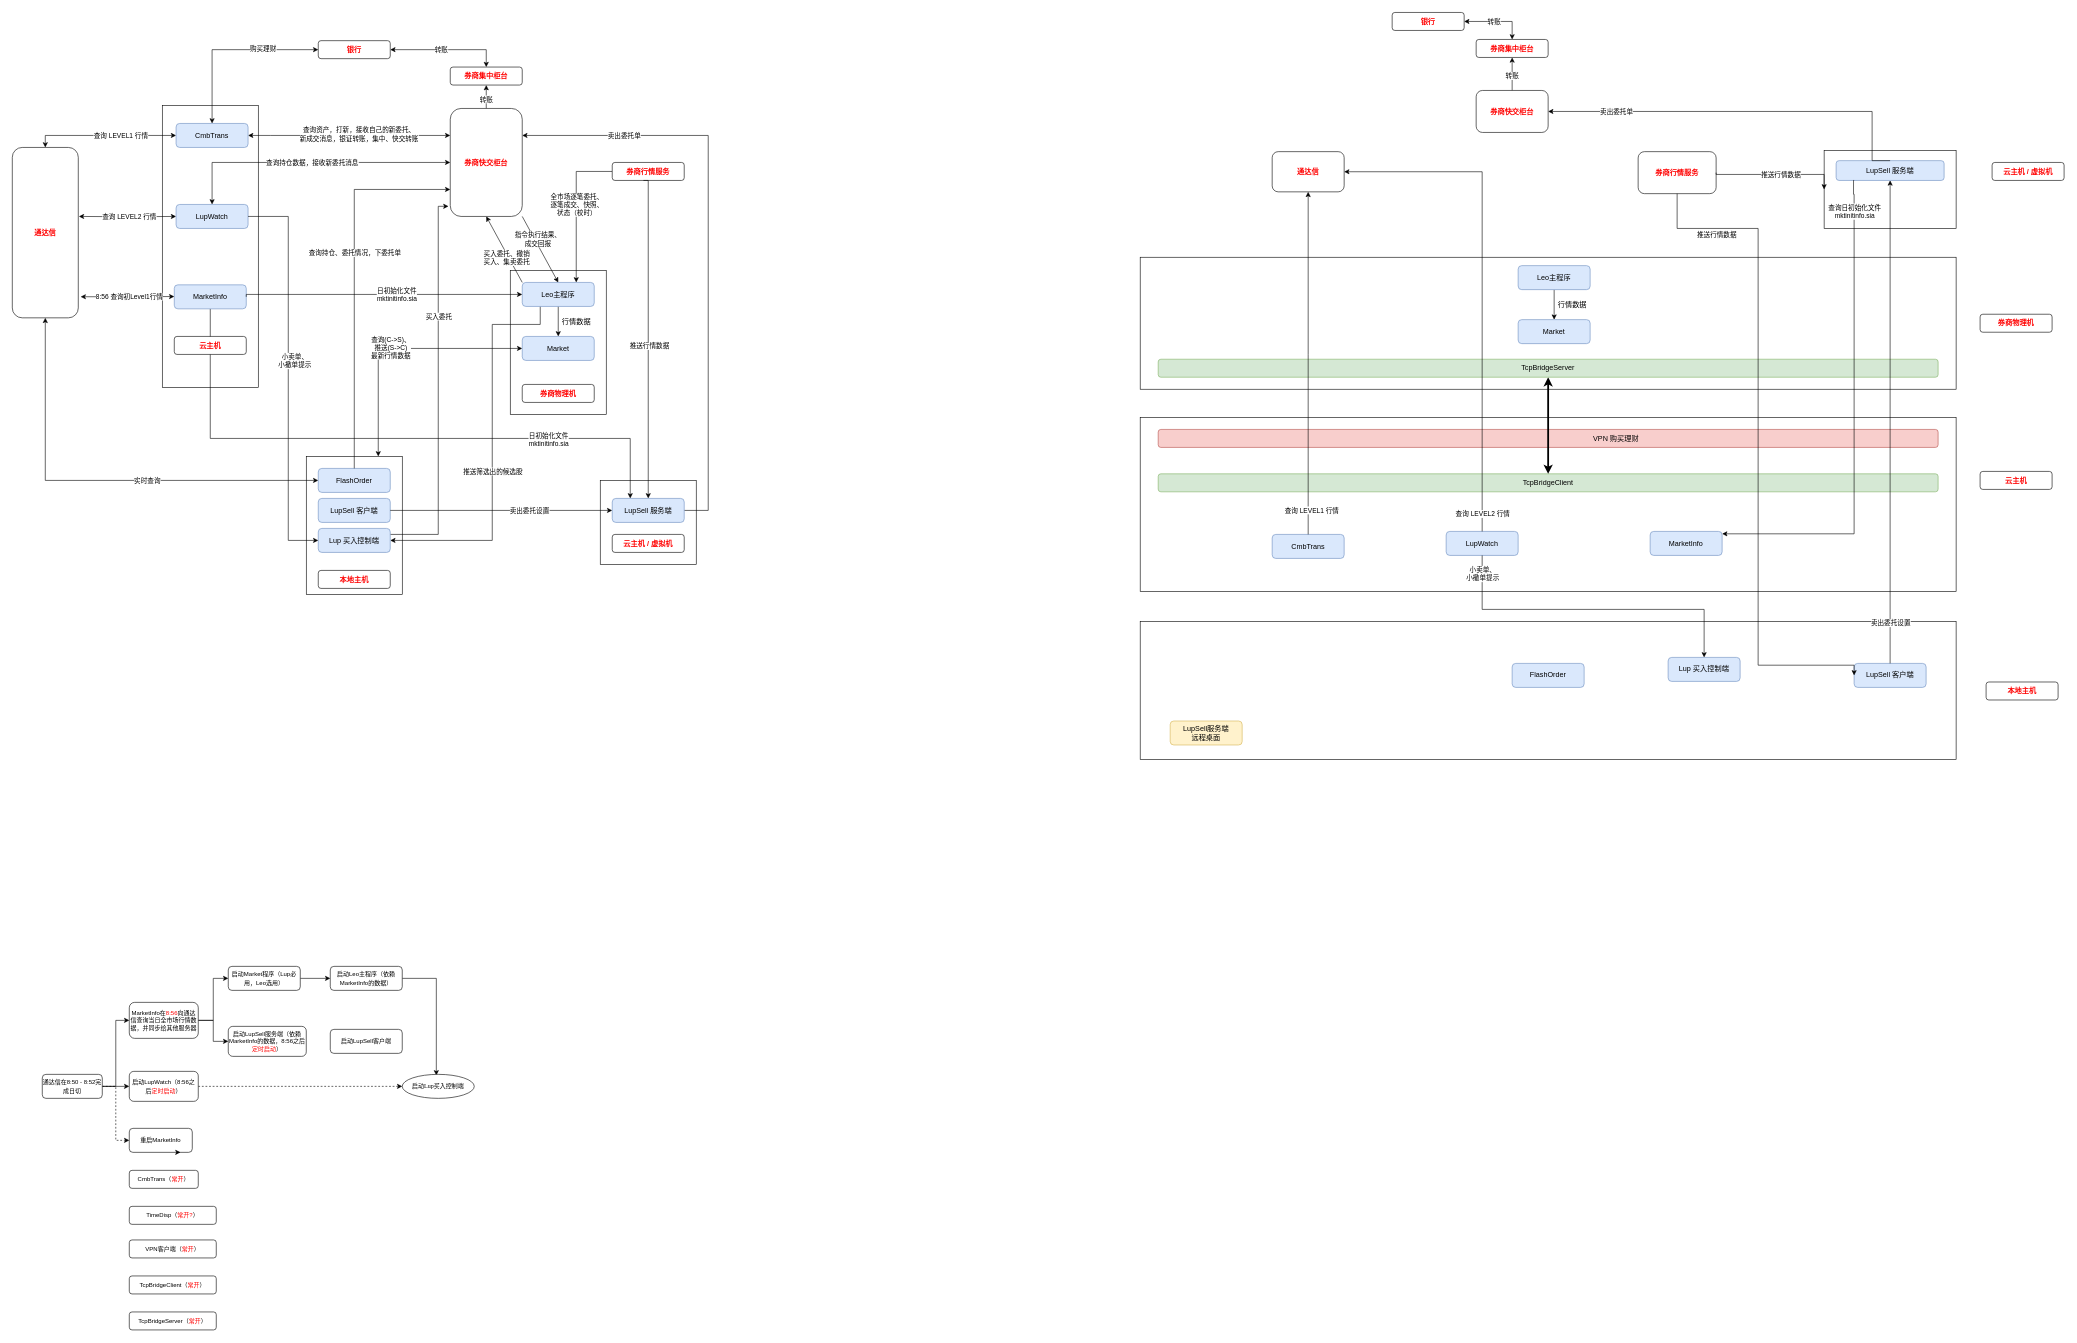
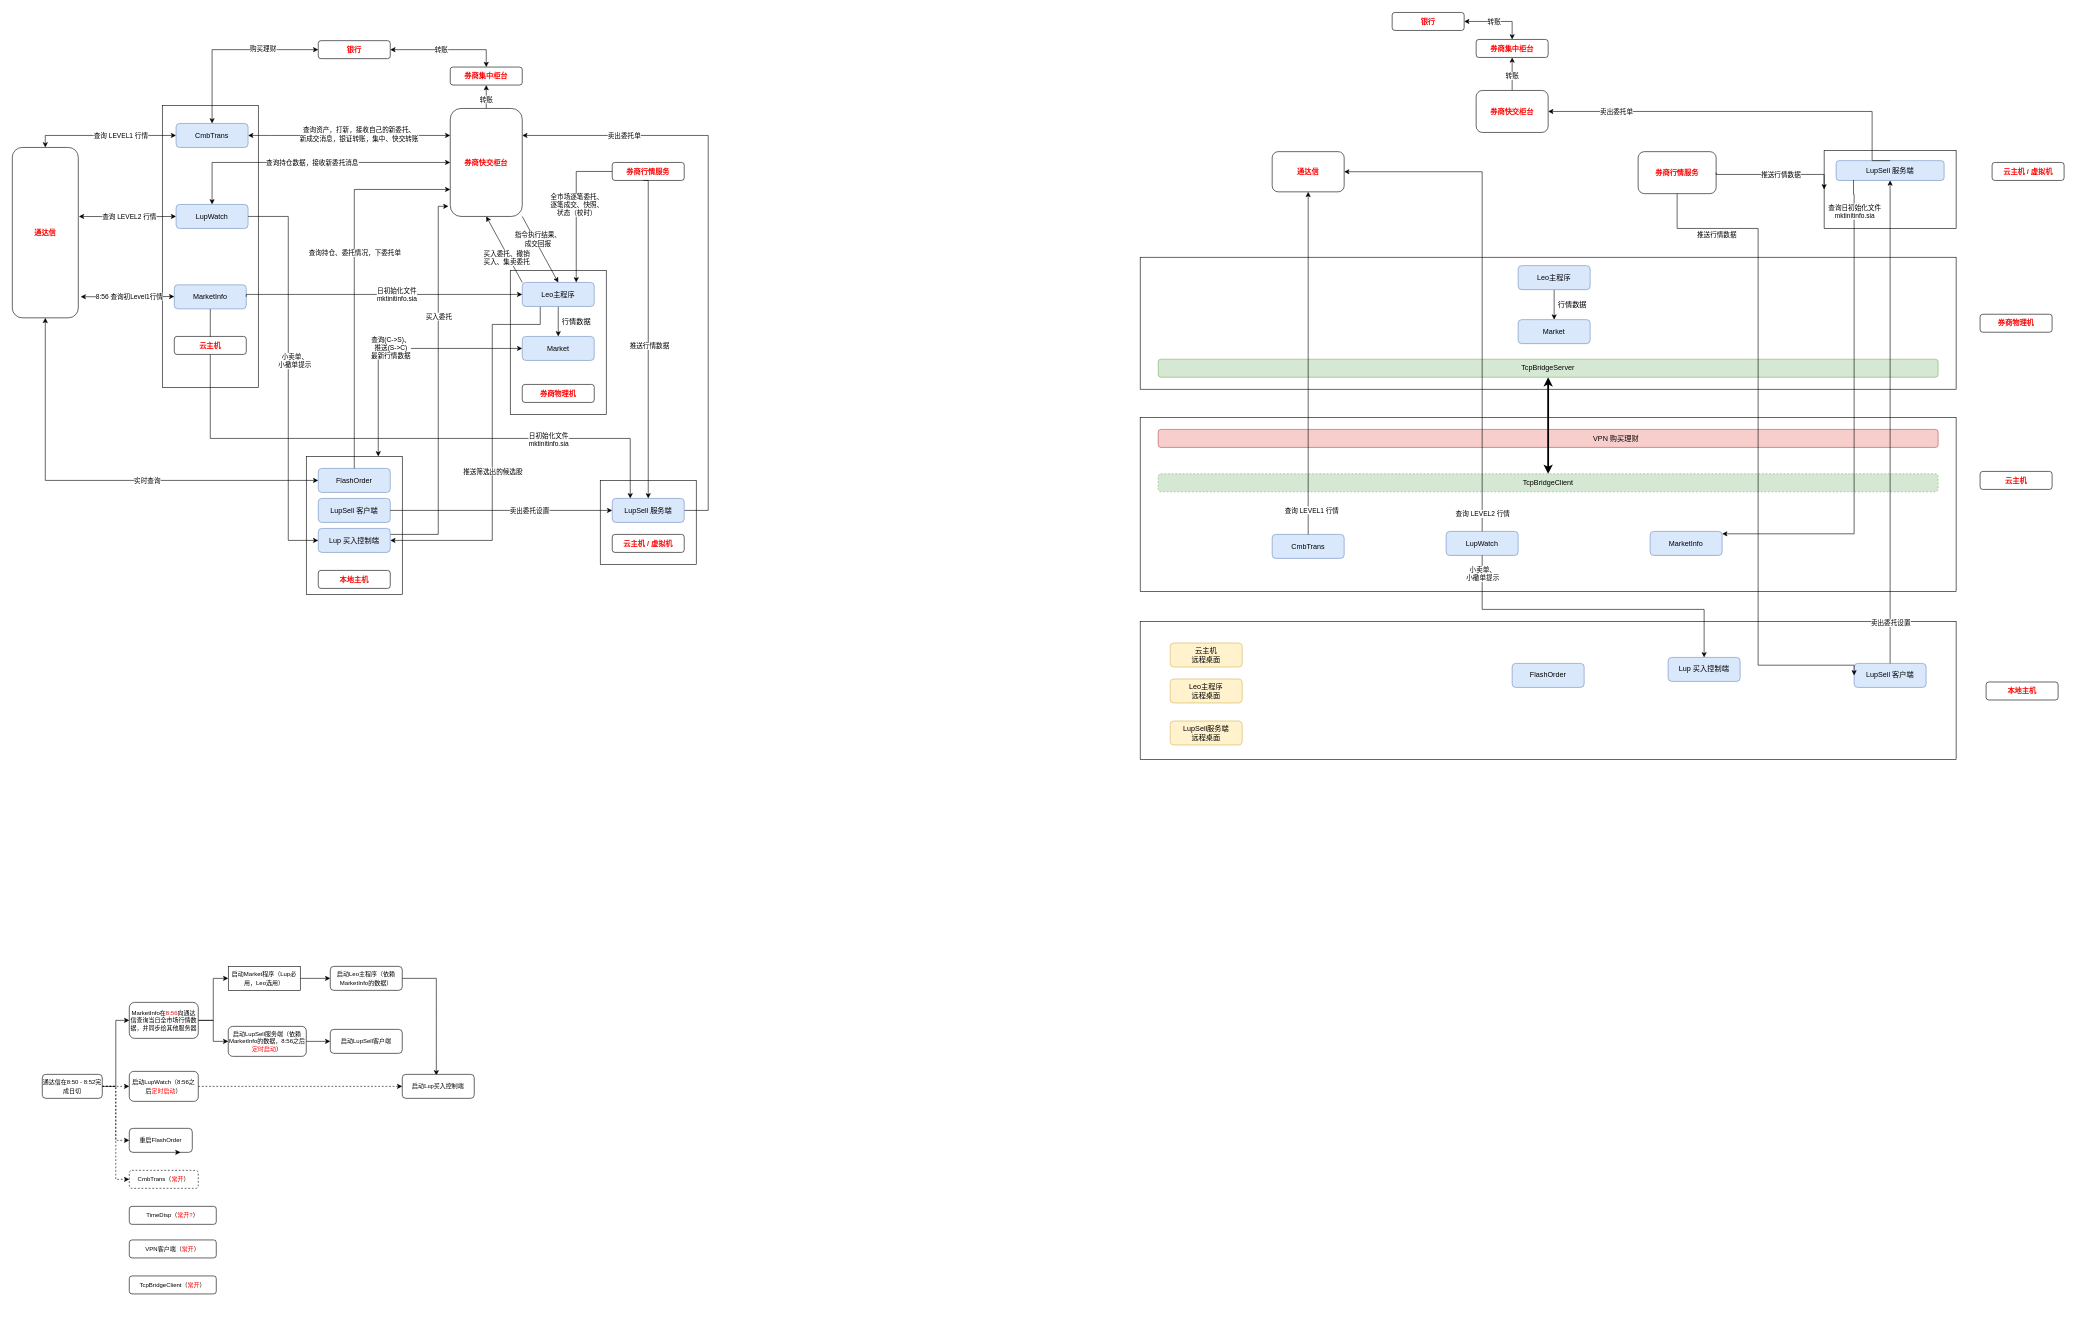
node "TcpBridgeClient": style solid -> dashed
node "云主机 远程桌面": added
node "Leo主程序 远程桌面": added
node "启动Market程序（Lup必用，Leo选用）": shape rounded rectangle -> rectangle
edge "启动LupSell服务端（依赖MarketInfo的数据，8:56之后定时启动）" -> "启动LupSell客户端": added
edge "通达信在8:50 - 8:52完成日切" -> "启动LupWatch（8:56之后定时启动）": style solid -> dashed
node "启动Lup买入控制端": shape ellipse -> rounded rectangle
node "重启MarketInfo": label "重启MarketInfo" -> "重启FlashOrder"
edge "通达信在8:50 - 8:52完成日切" -> "CmbTrans（常开）": added
node "CmbTrans（常开）": style solid -> dashed
node "TcpBridgeServer（常开）": removed
